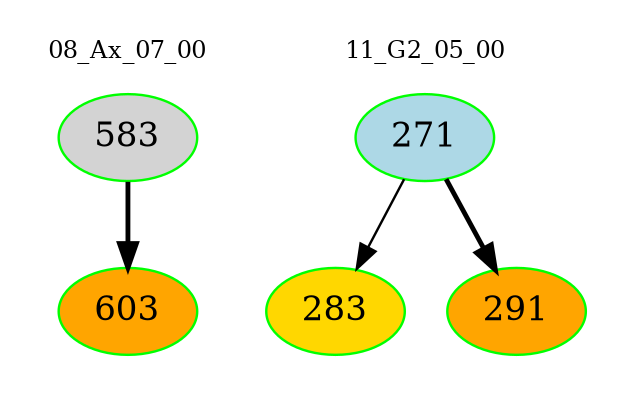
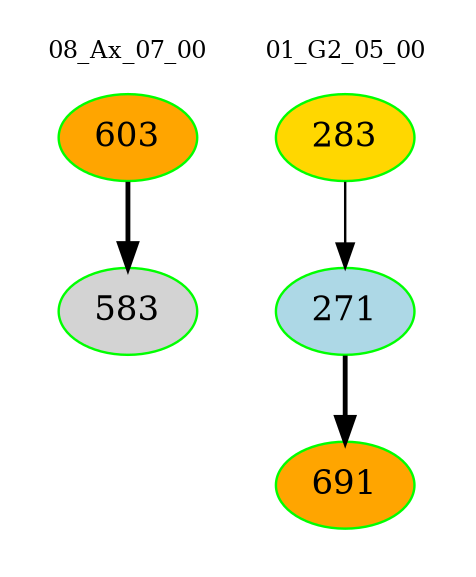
cluster "11_G2_05_00": label "11_G2_05_00" -> "01_G2_05_00"
edge "583" -> "603": reversed
edge "271" -> "283": reversed
node "291": label "291" -> "691"
